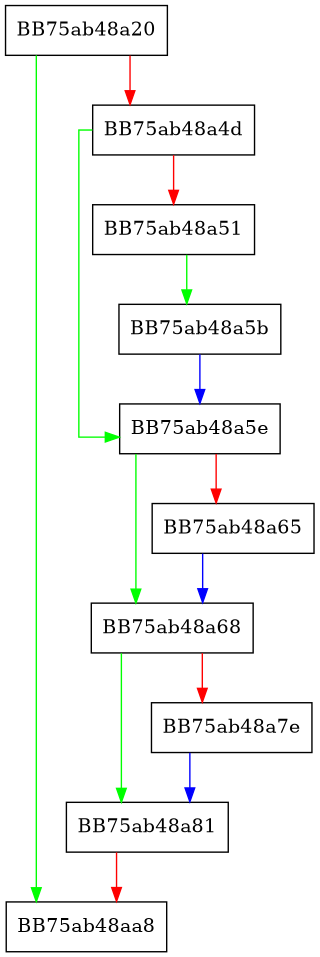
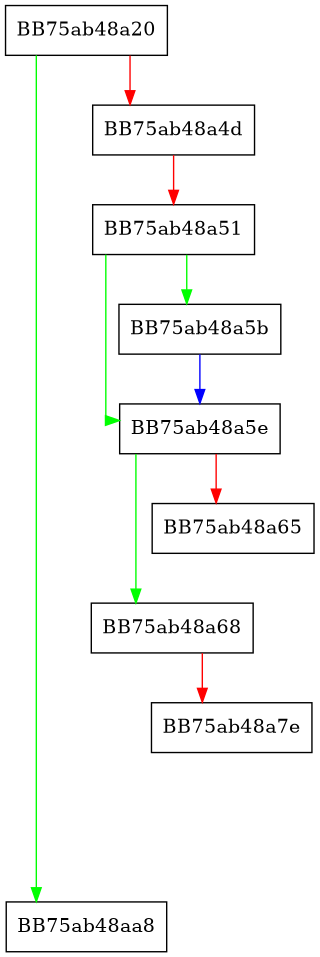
edge "BB75ab48a4d" -> "BB75ab48a5e": now "BB75ab48a51" -> "BB75ab48a5e"
edge "BB75ab48a65" -> "BB75ab48a68": removed
node "BB75ab48a81": removed
